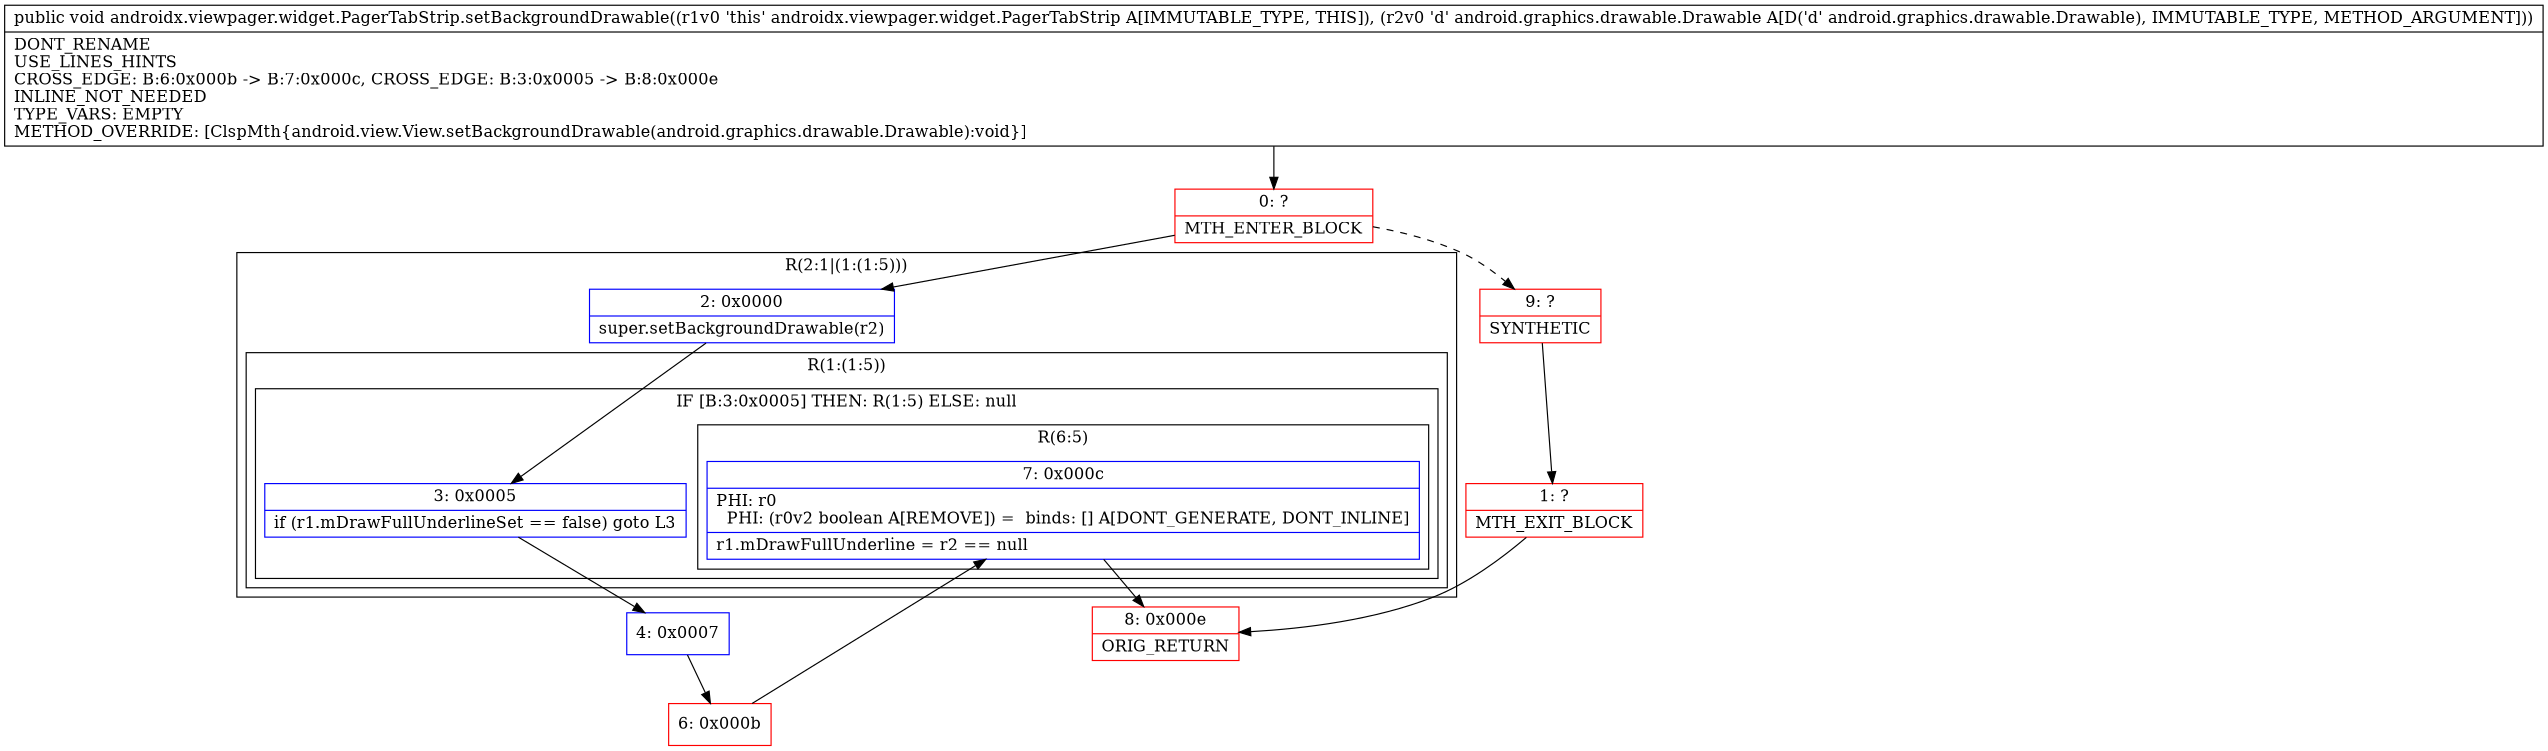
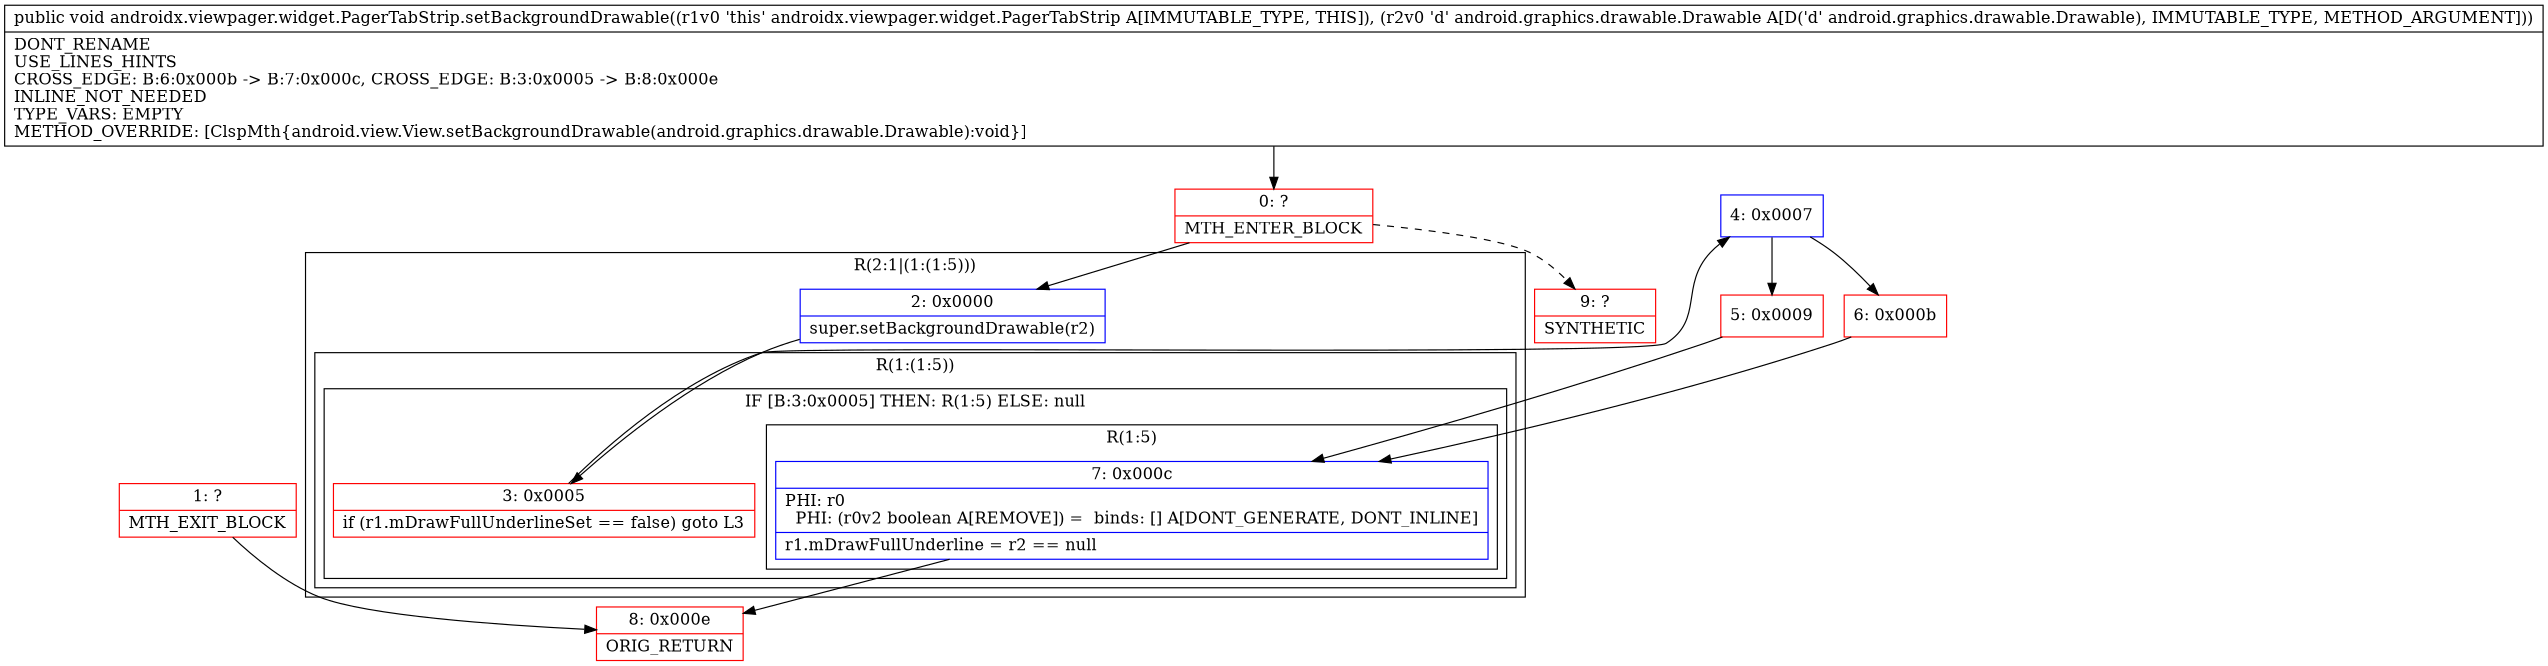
node "5: 0x0009": added
edge "9: ?" -> "1: ?": removed
cluster "R(6:5)": label "R(6:5)" -> "R(1:5)"
node "3: 0x0005": color blue -> red
